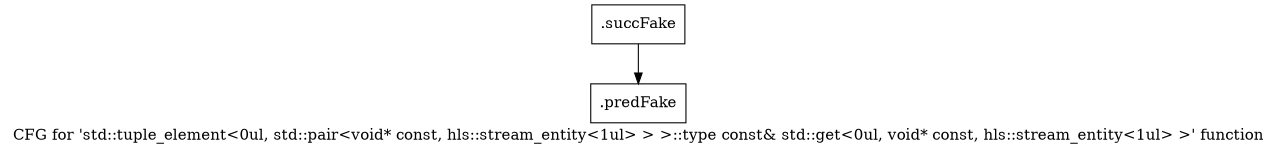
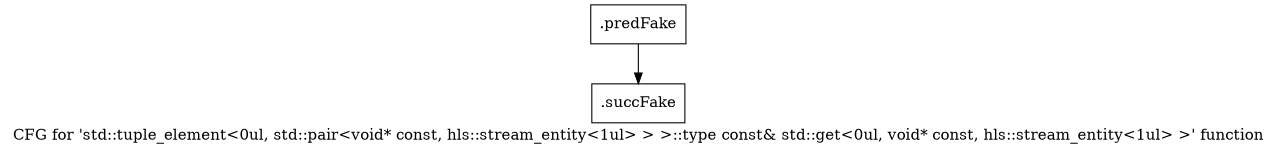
edge ".succFake" -> ".predFake": reversed
